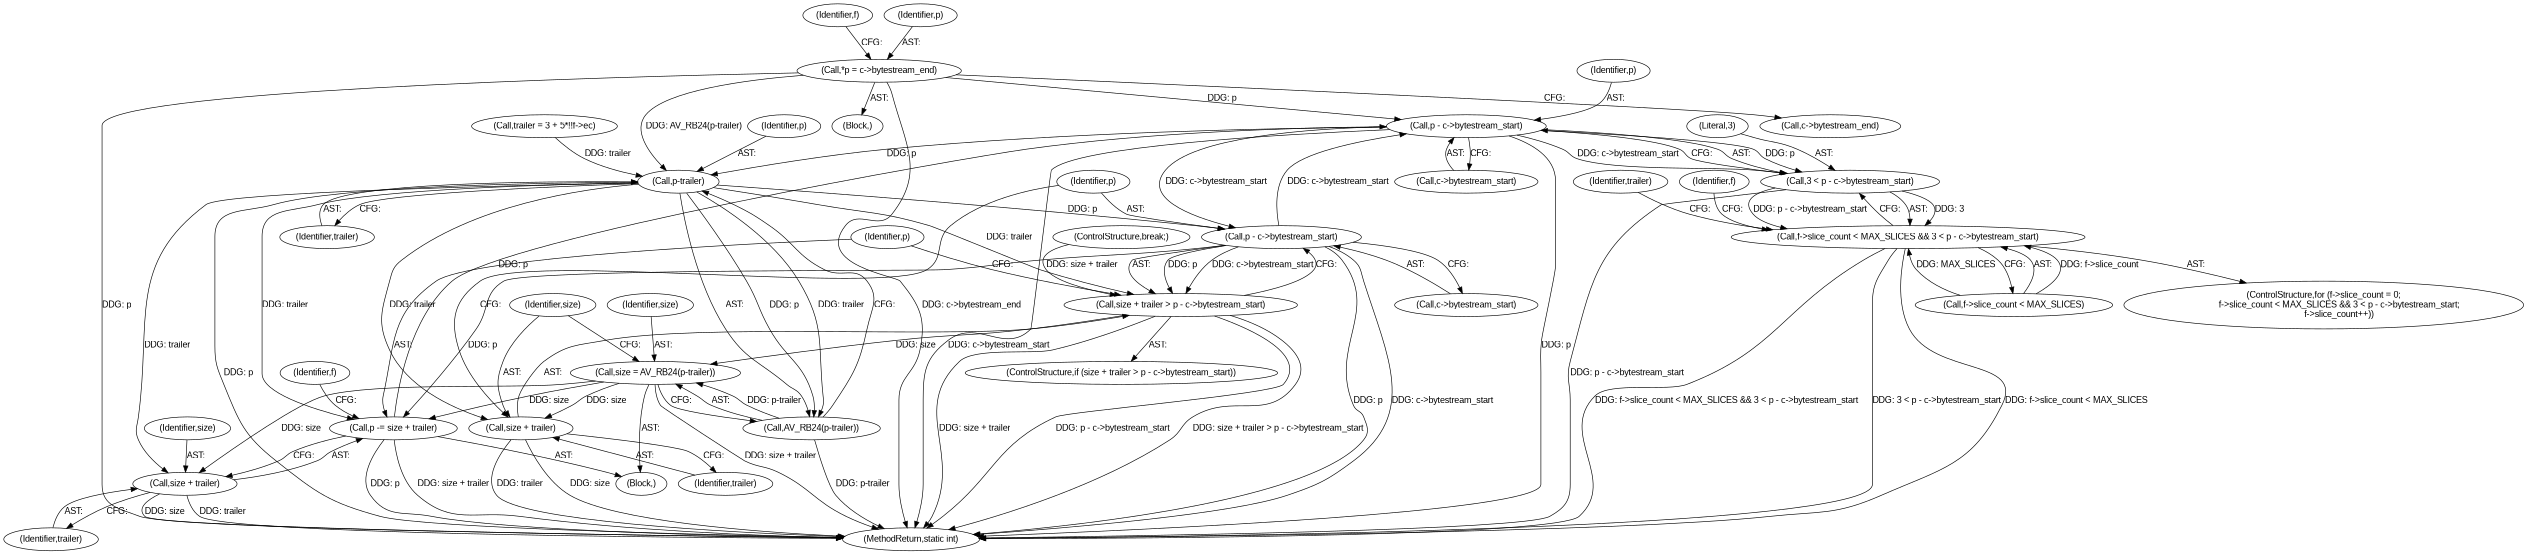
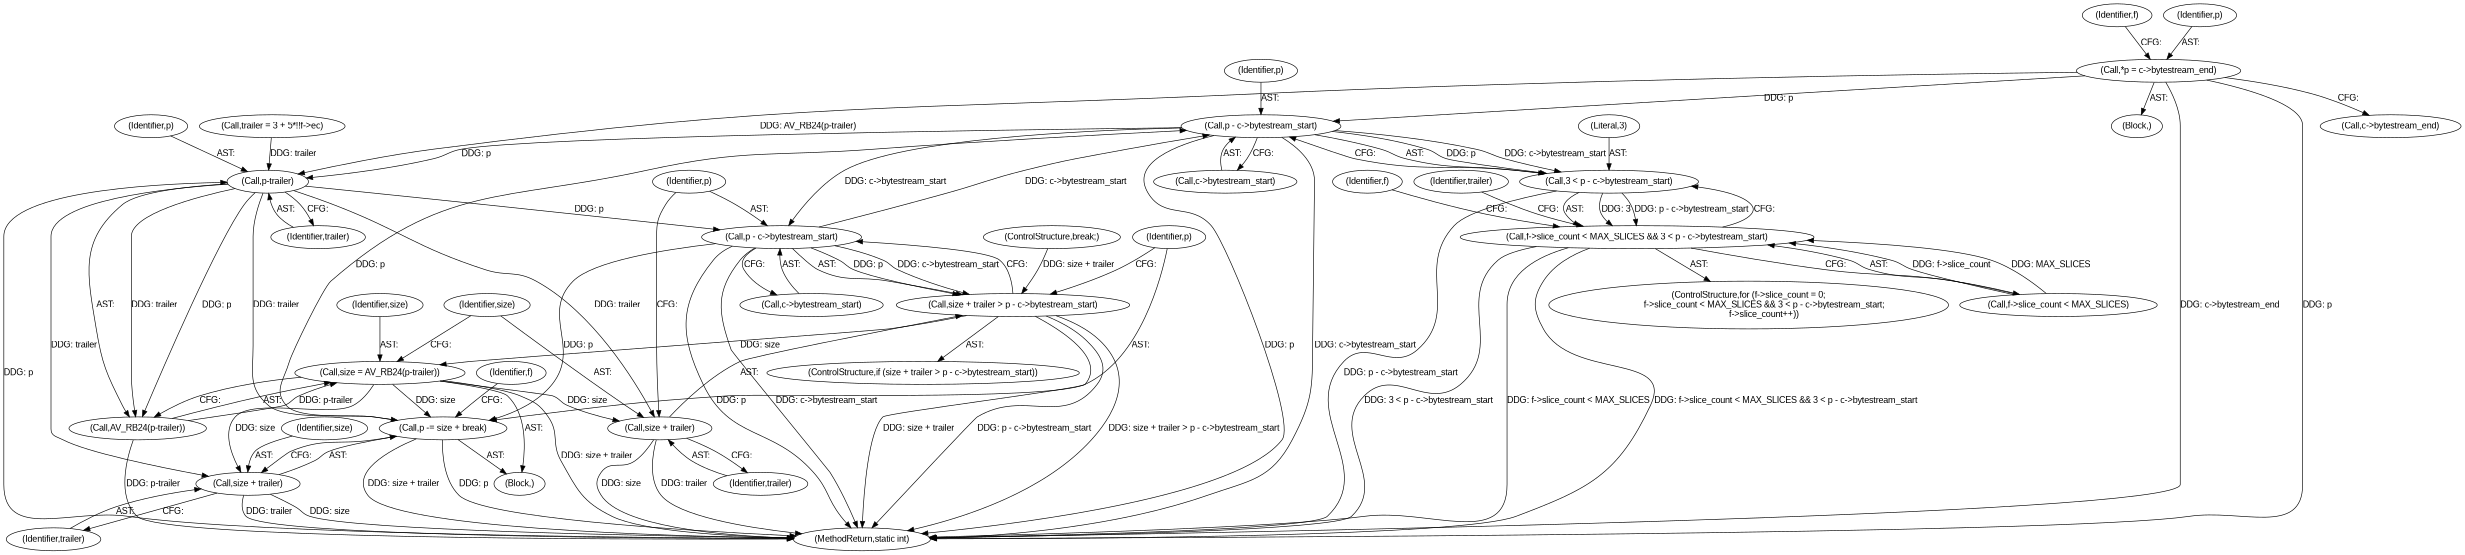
edge "(Call,p-trailer)" -> "(Call,size + trailer > p - c->bytestream_start)": removed, label "DDG: trailer"
edge "(Call,AV_RB24(p-trailer))" -> "(Call,p-trailer)": removed, label "CFG:"
node "(Call,p -= size + trailer)": label "(Call,p -= size + trailer)" -> "(Call,p -= size + break)"
